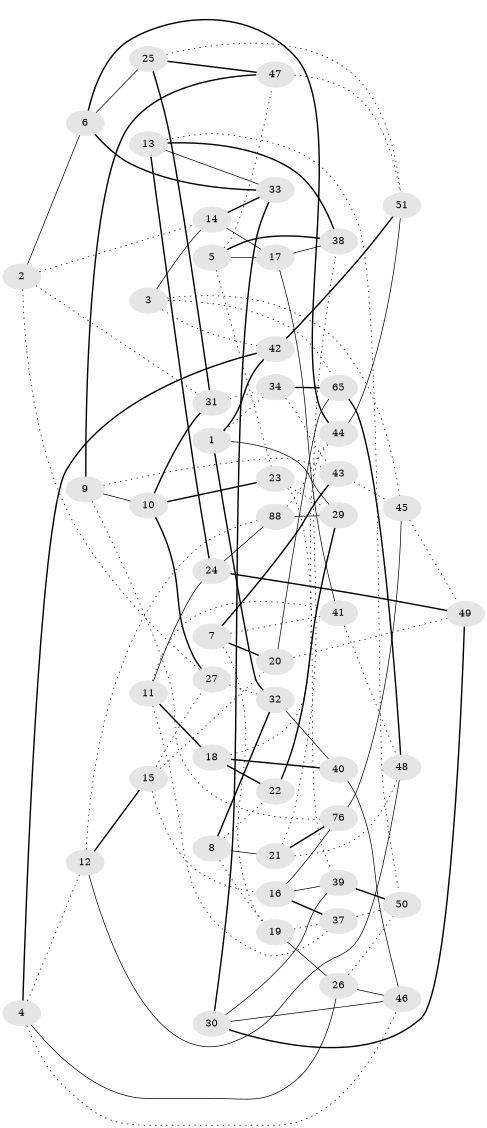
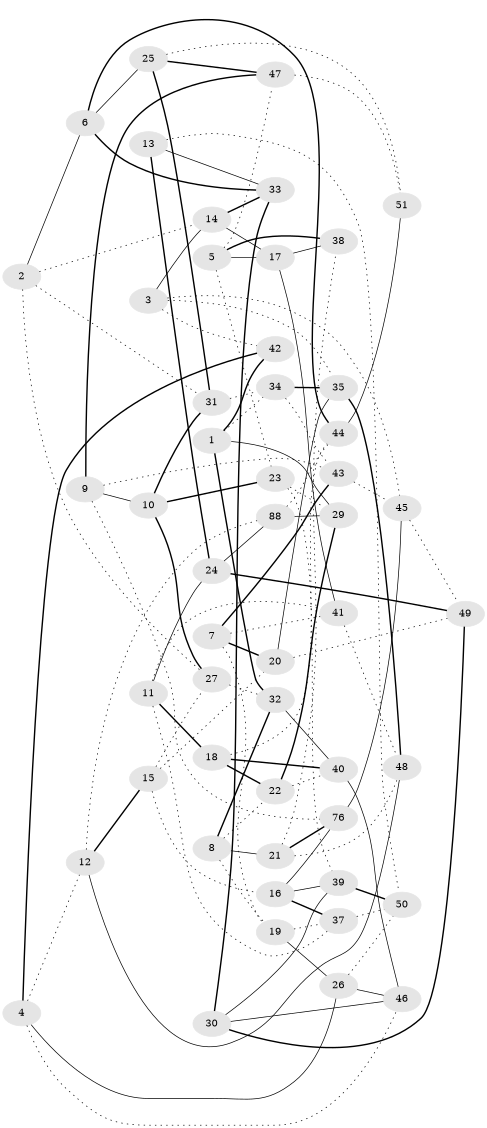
edge "13" -- "38": removed
edge "51" -- "42": removed
node "65": label "65" -> "35"
edge "40" -- "22": added
